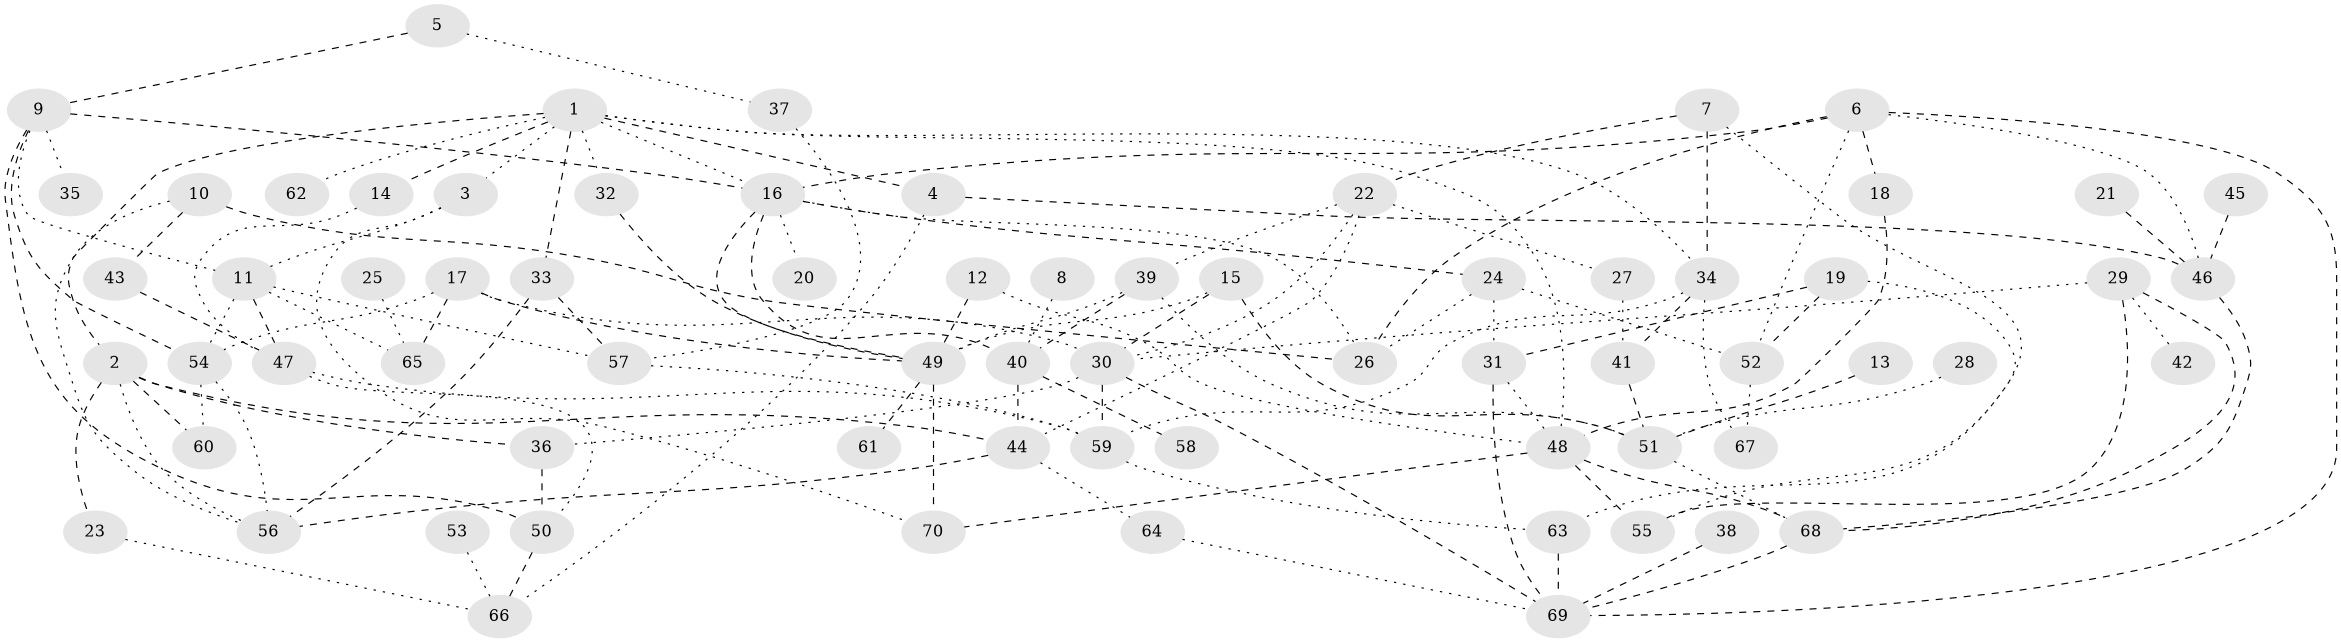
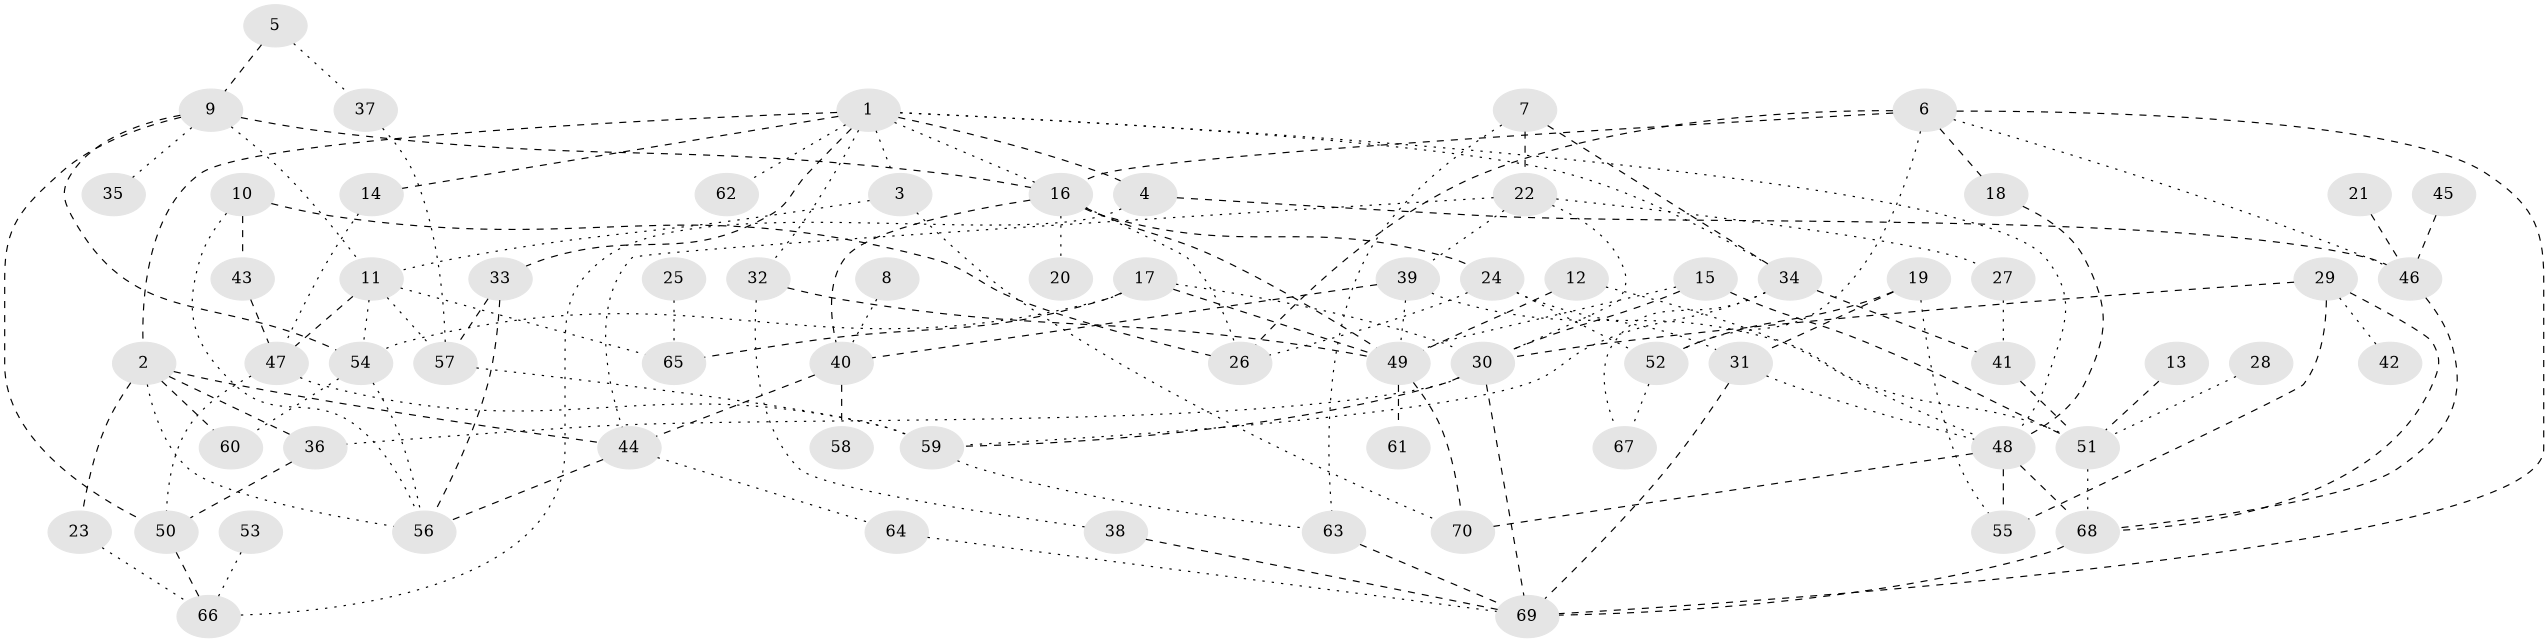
edge "29" -- "30": style dotted -> dashed
edge "32" -- "38": added
